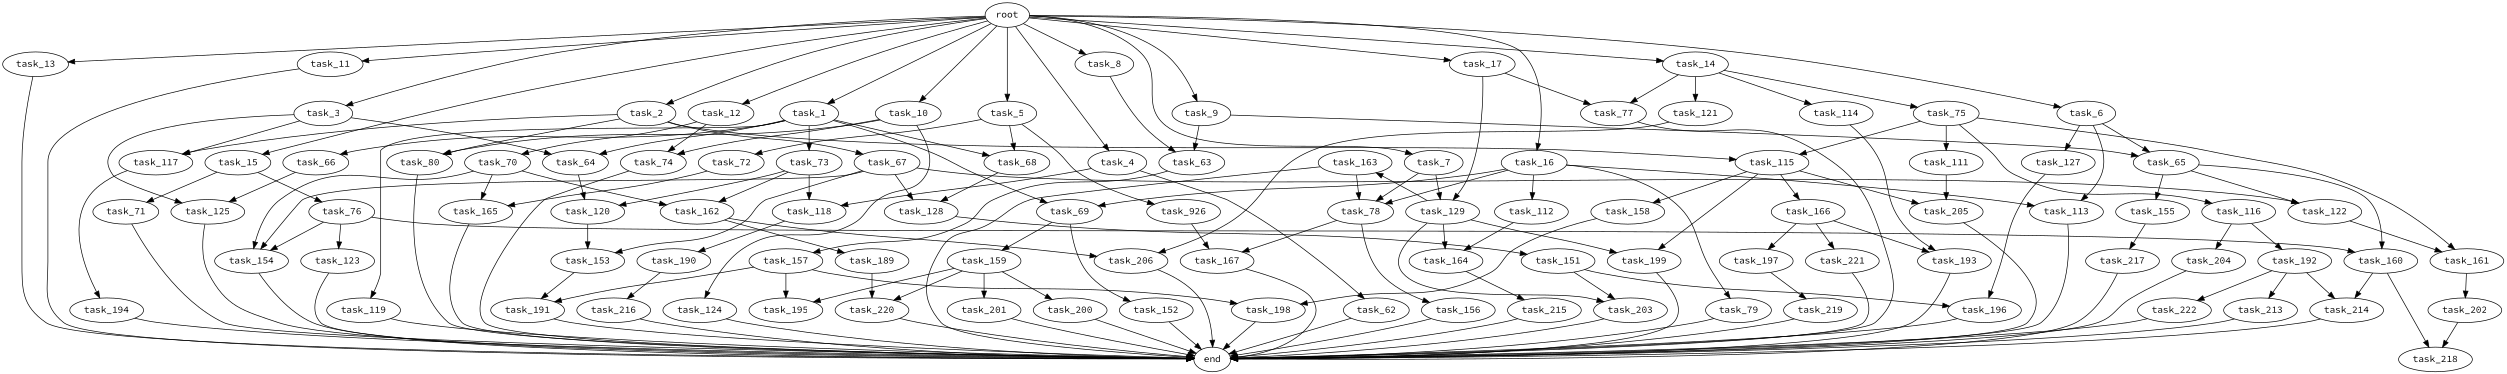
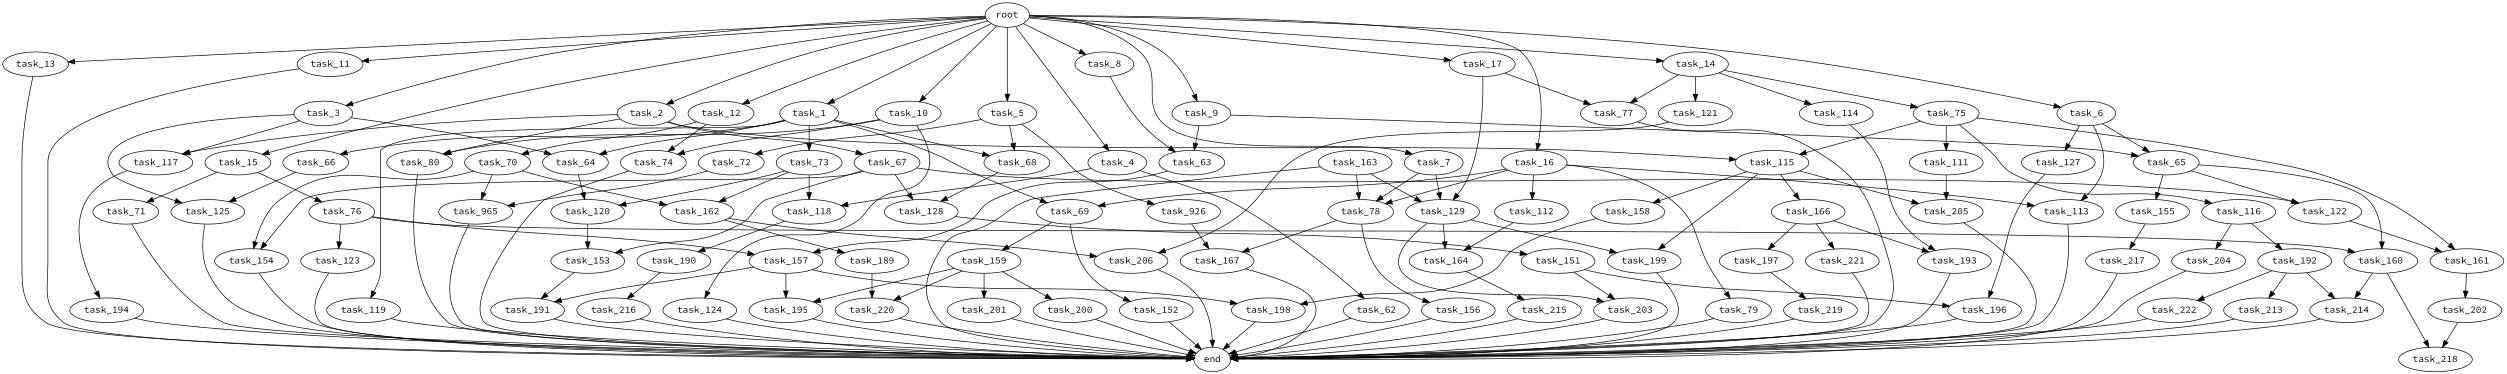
edge "task_129" -> "task_163": reversed
node "task_165": label "task_165" -> "task_965"
edge "task_76" -> "task_154": now "task_76" -> "task_157"
edge "task_195" -> "end": added
